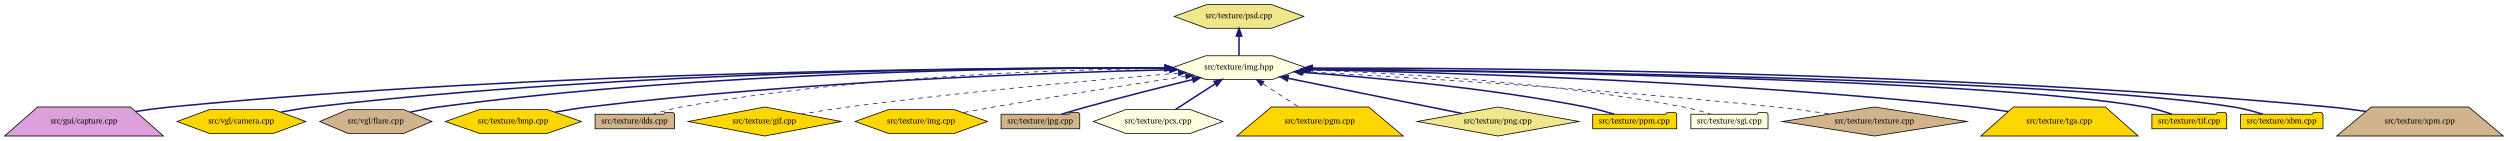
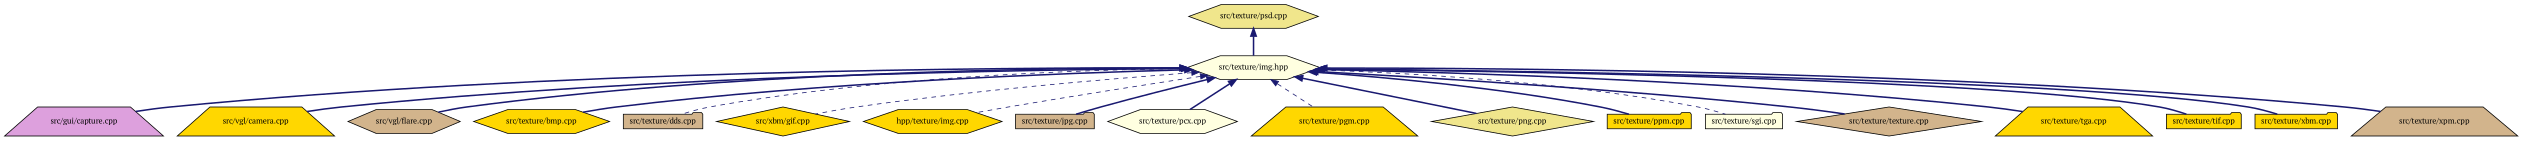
edge "src/texture/texture.cpp" -> "src/texture/img.hpp": style dashed -> bold
node "src/vgl/camera.cpp": shape hexagon -> trapezium
node "src/texture/gif.cpp": label "src/texture/gif.cpp" -> "src/xbm/gif.cpp"
node "src/texture/img.cpp": label "src/texture/img.cpp" -> "hpp/texture/img.cpp"
